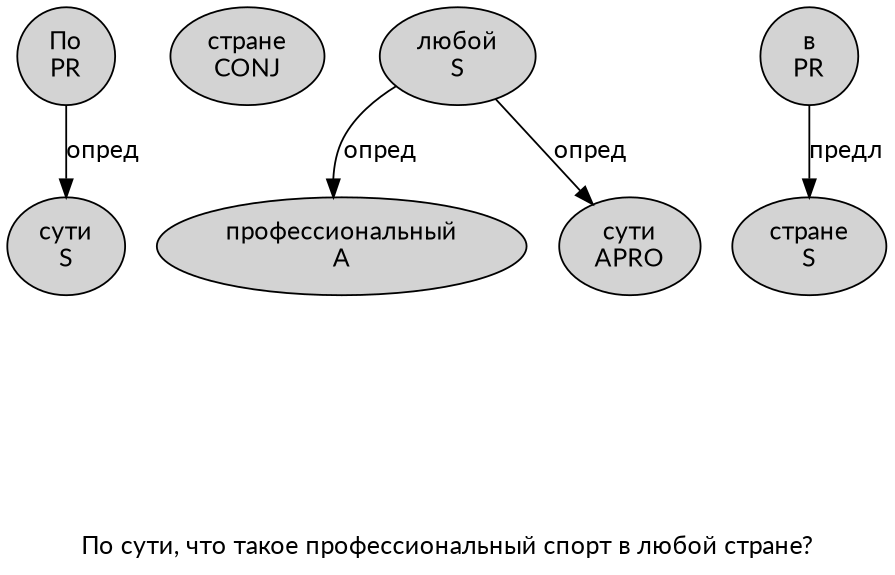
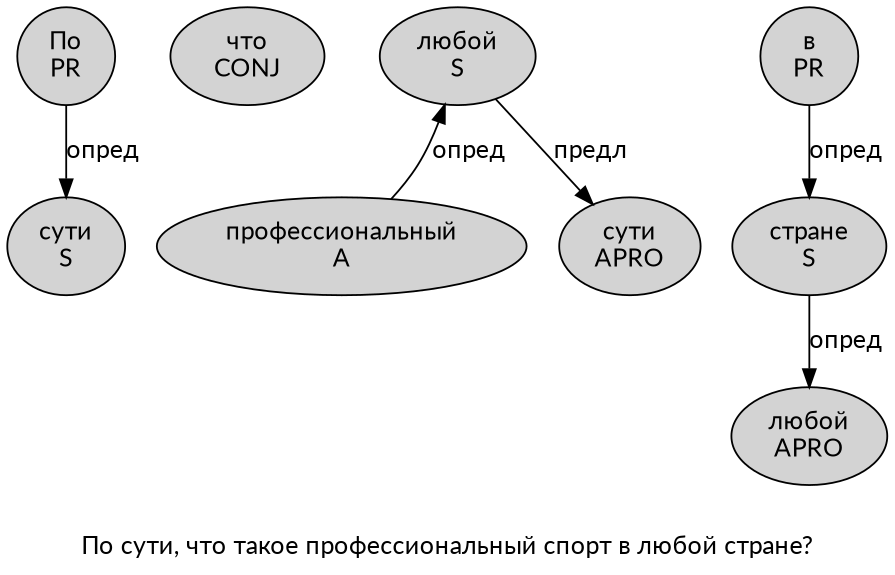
node "стране CONJ": label "стране CONJ" -> "что CONJ"
edge "любой S" -> "профессиональный A": reversed
edge "любой S" -> "сути APRO": label "опред" -> "предл"
edge "в PR" -> "стране S": label "предл" -> "опред"
node "любой APRO": added
